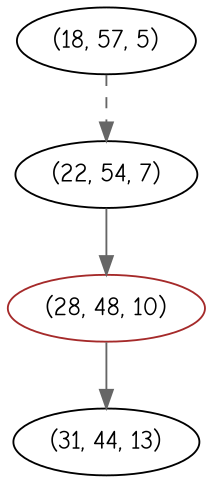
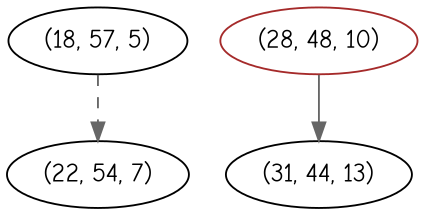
edge "(22, 54, 7)" -> "(28, 48, 10)": removed
